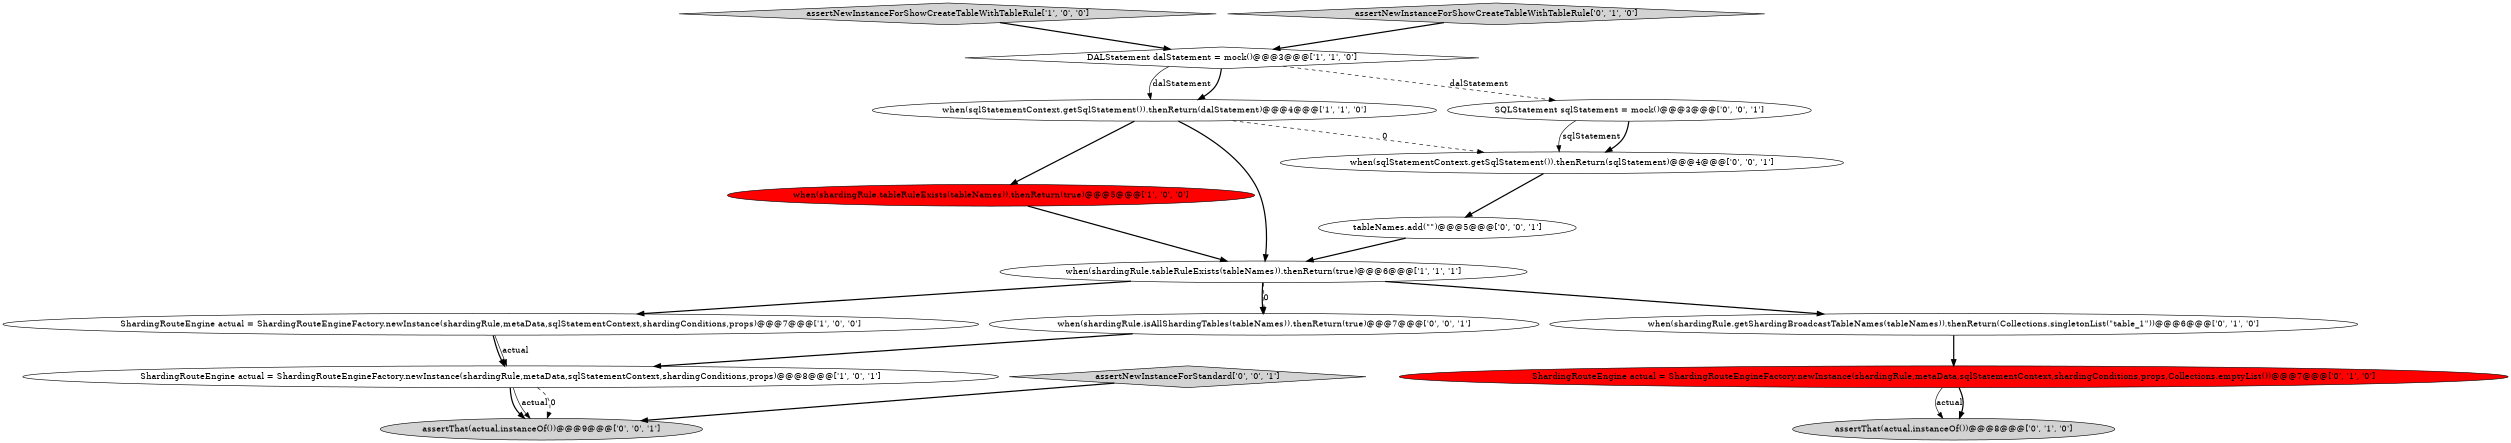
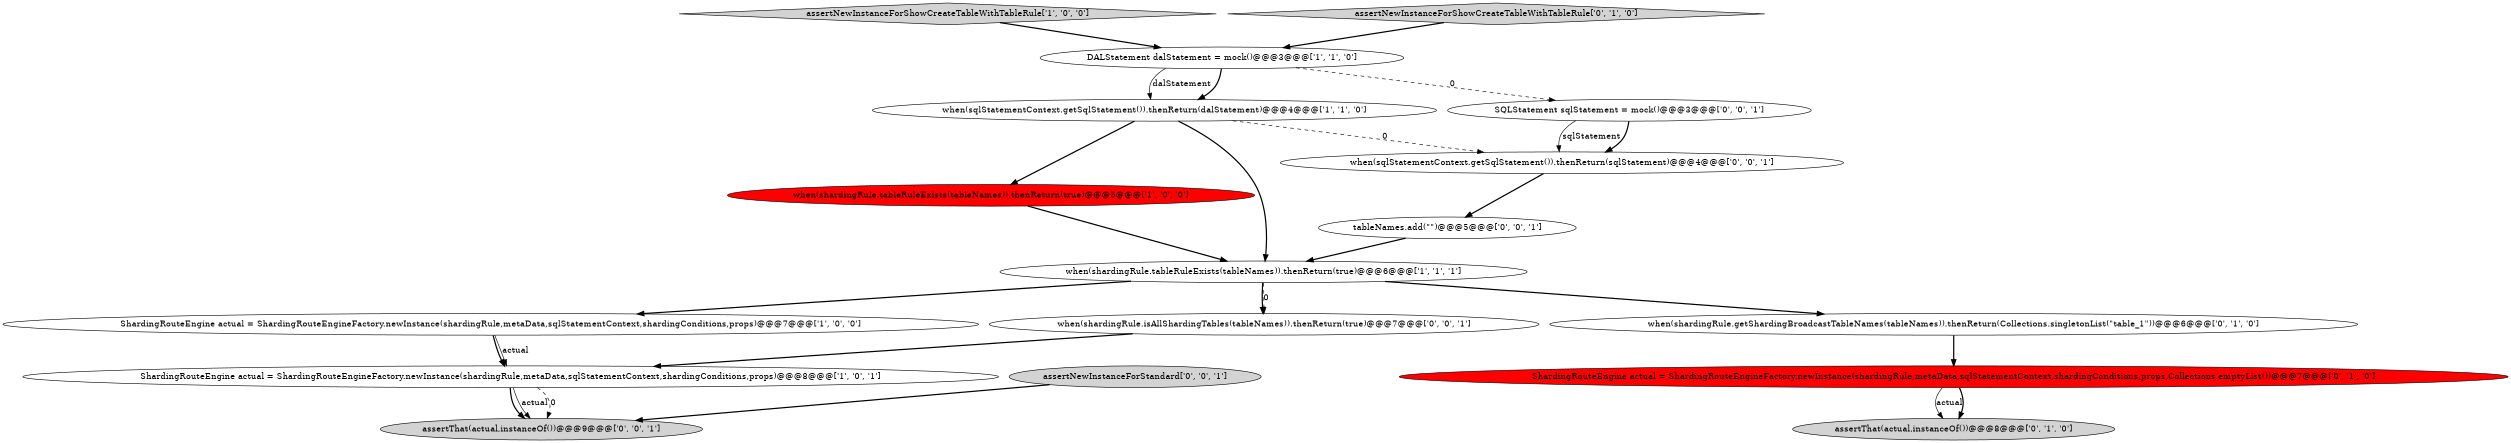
node "DALStatement dalStatement = mock()@@@3@@@['1', '1', '0']": shape diamond -> ellipse
edge "DALStatement dalStatement = mock()@@@3@@@['1', '1', '0']" -> "SQLStatement sqlStatement = mock()@@@3@@@['0', '0', '1']": label "dalStatement" -> "0"
node "assertNewInstanceForStandard['0', '0', '1']": shape diamond -> ellipse
